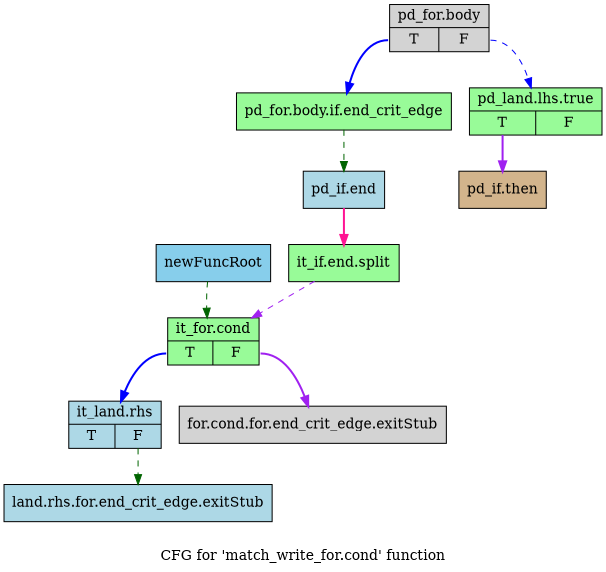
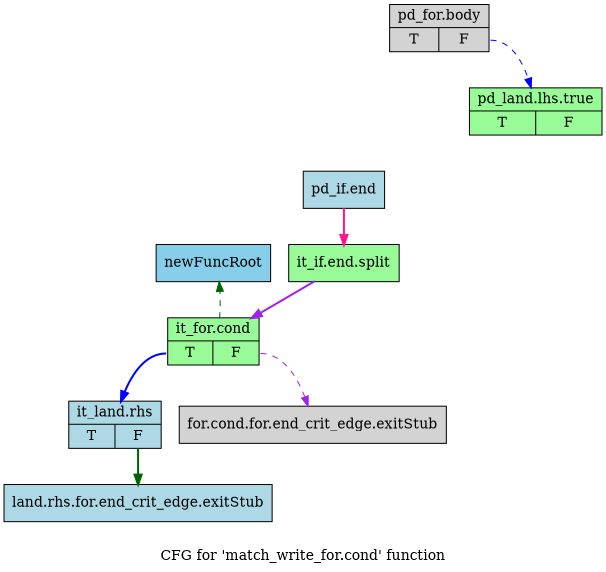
node "pd_for.body.if.end_crit_edge": removed
node "pd_if.then": removed
edge "newFuncRoot" -> "it_for.cond": reversed
edge "it_if.end.split" -> "it_for.cond": style dashed -> bold
edge "it_for.cond" -> "for.cond.for.end_crit_edge.exitStub": style bold -> dashed
edge "it_land.rhs" -> "land.rhs.for.end_crit_edge.exitStub": style dashed -> bold
